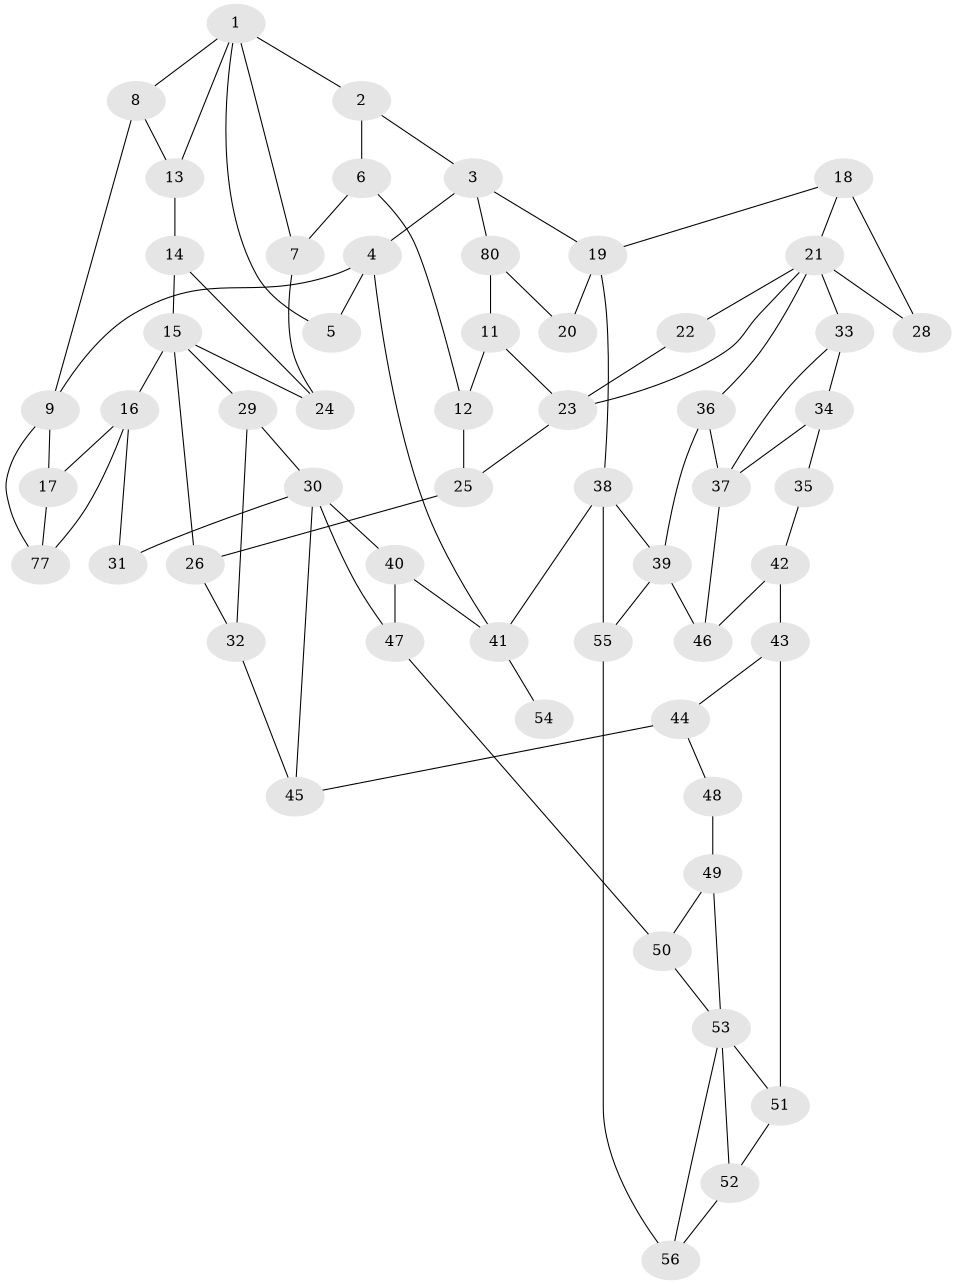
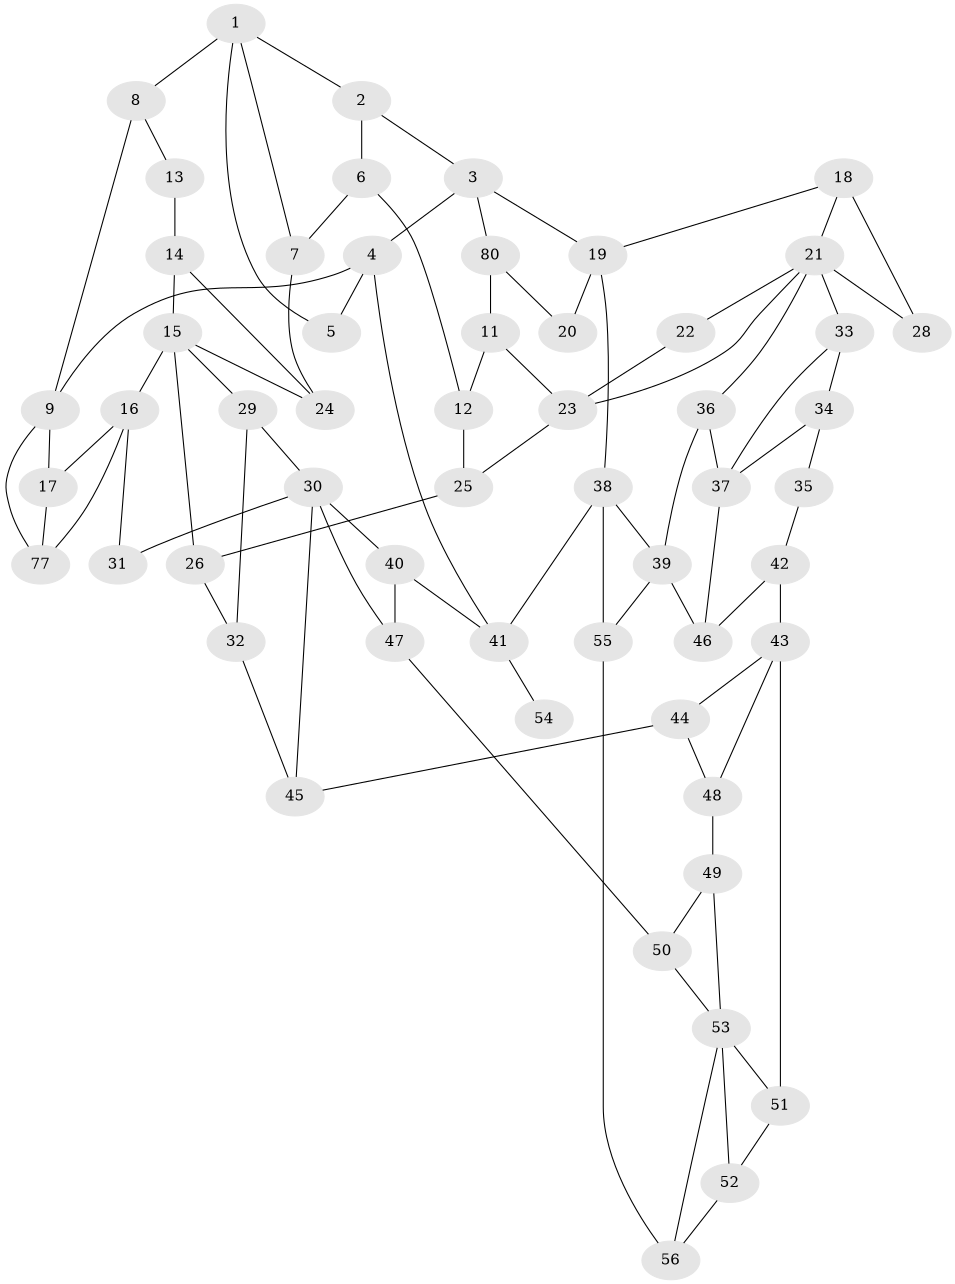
edge "1" -- "13": removed
edge "43" -- "48": added
